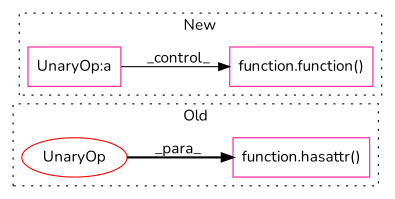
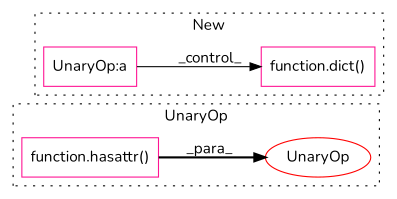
node "function.function()": label "function.function()" -> "function.dict()"
cluster "Old": label "Old" -> "UnaryOp"
edge "UnaryOp" -> "function.hasattr()": reversed
